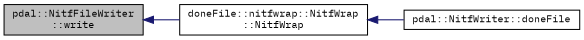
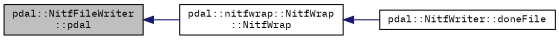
node "pdal::NitfFileWriter ::write": label "pdal::NitfFileWriter ::write" -> "pdal::NitfFileWriter ::pdal"
node "doneFile::nitfwrap::NitfWrap ::NitfWrap": label "doneFile::nitfwrap::NitfWrap ::NitfWrap" -> "pdal::nitfwrap::NitfWrap ::NitfWrap"
